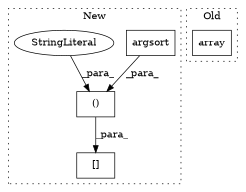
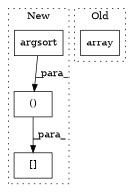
node "StringLiteral": removed
